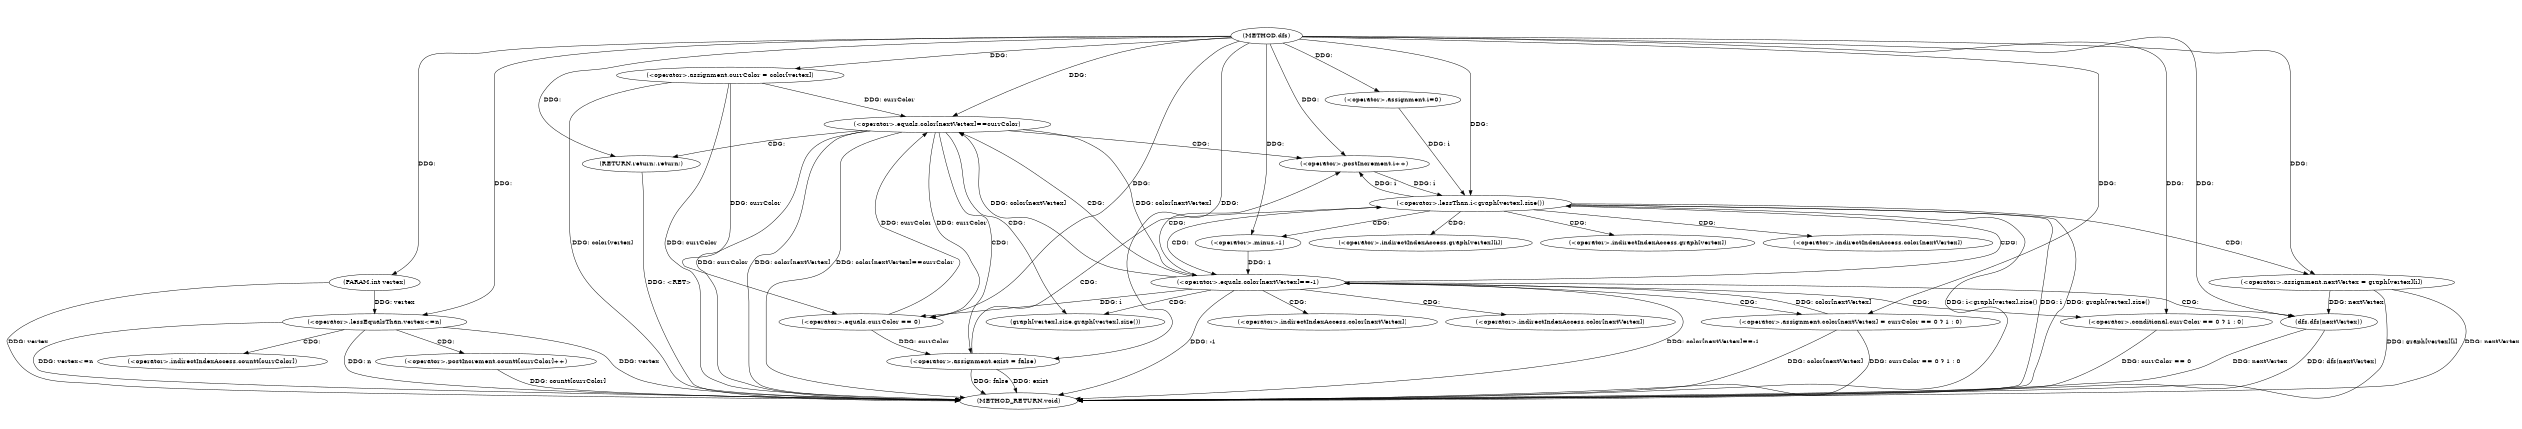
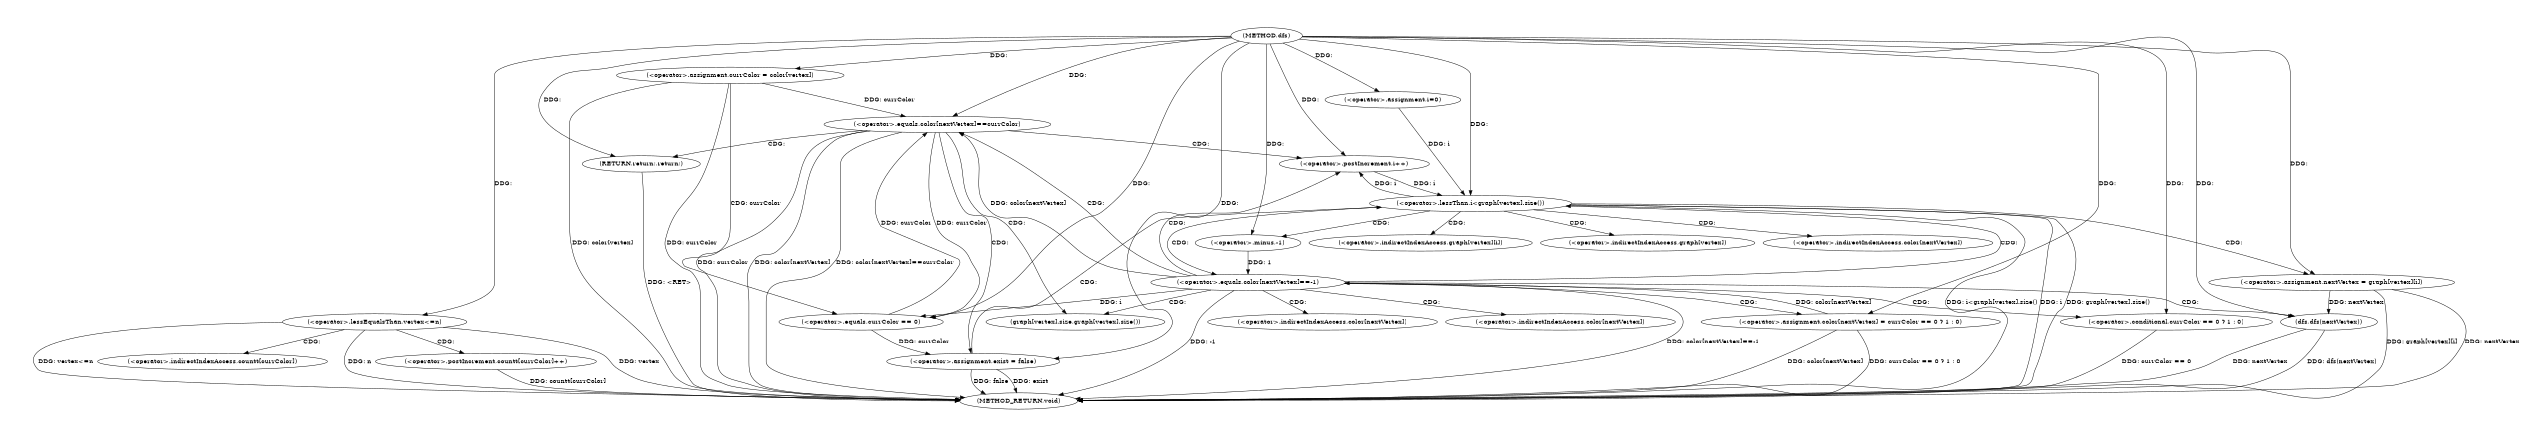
edge "(<operator>.equals,color[nextVertex]==currColor)" -> "(<operator>.equals,color[nextVertex]==-1)": removed, label "DDG: color[nextVertex]"
edge "(<operator>.assignment,currColor = color[vertex])" -> "(<operator>.equals,currColor == 0)": label "DDG: currColor" -> "CDG: currColor"
node "(PARAM,int vertex)": removed
